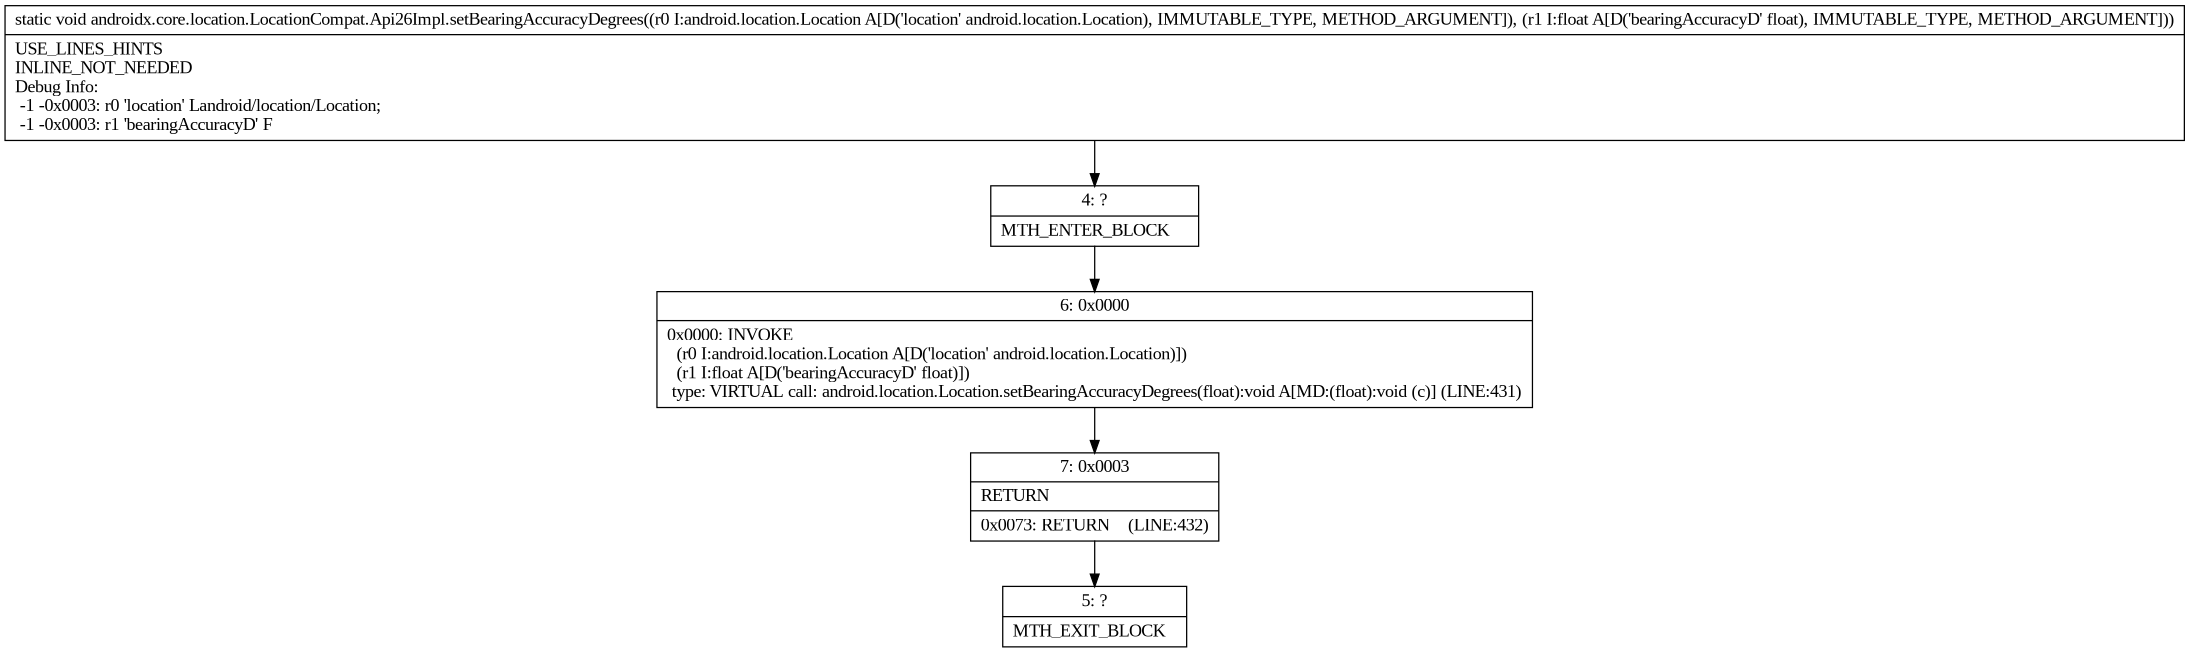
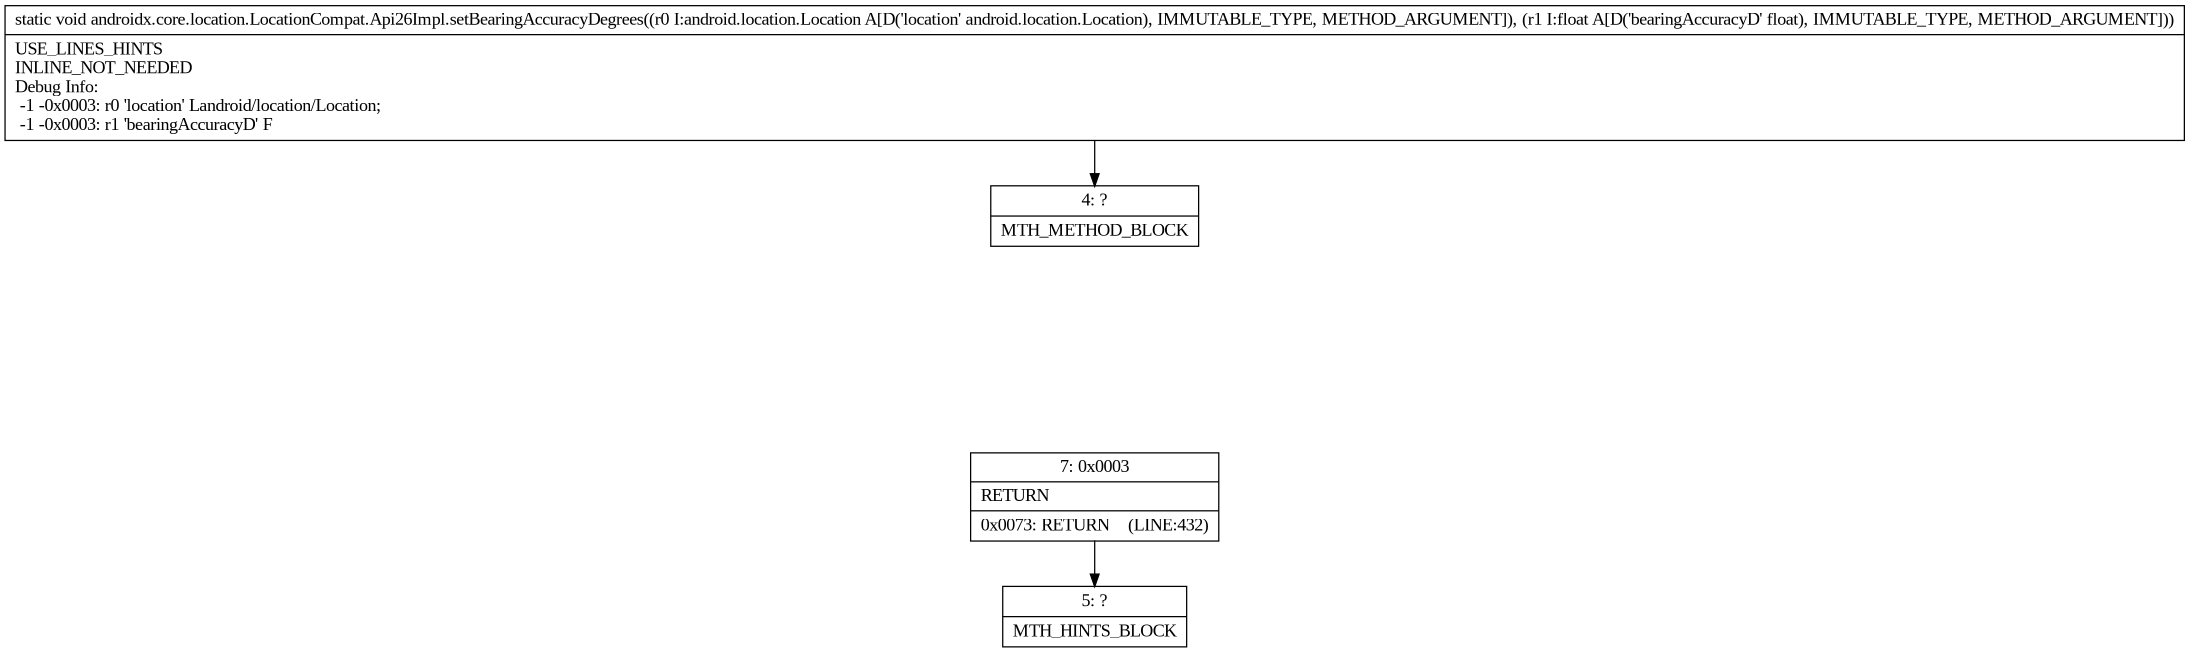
node "4: ?": text "MTH_ENTER_BLOCK" -> "MTH_METHOD_BLOCK"
node "6: 0x0000": removed
node "5: ?": text "MTH_EXIT_BLOCK" -> "MTH_HINTS_BLOCK"
